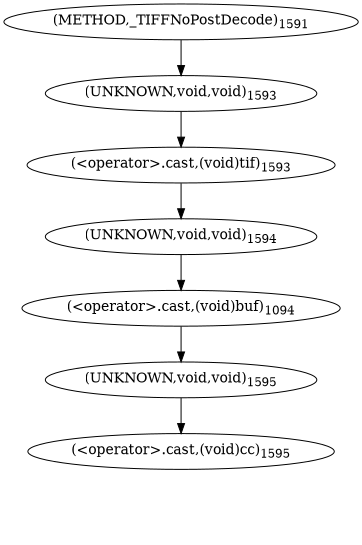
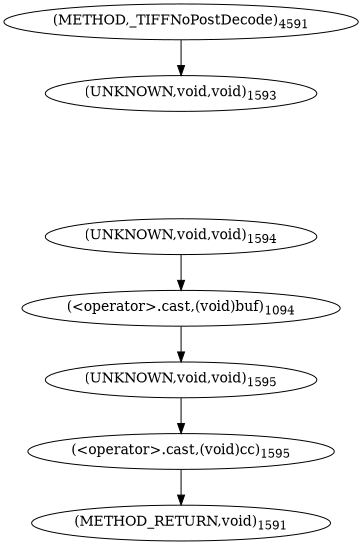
node "(METHOD,_TIFFNoPostDecode)": text "1591" -> "4591"
node "(<operator>.cast,(void)tif)": removed
node "(METHOD_RETURN,void)": added
